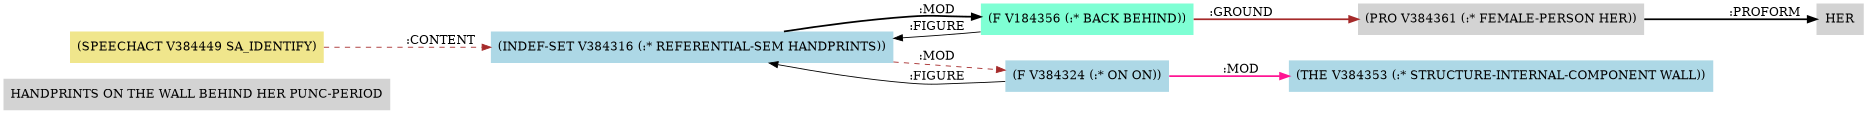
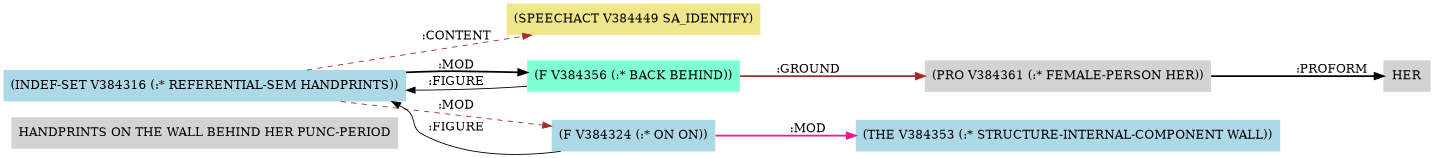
node "(F V184356 (:* BACK BEHIND))": label "(F V184356 (:* BACK BEHIND))" -> "(F V384356 (:* BACK BEHIND))"
edge "(SPEECHACT V384449 SA_IDENTIFY)" -> "(INDEF-SET V384316 (:* REFERENTIAL-SEM HANDPRINTS))": reversed
